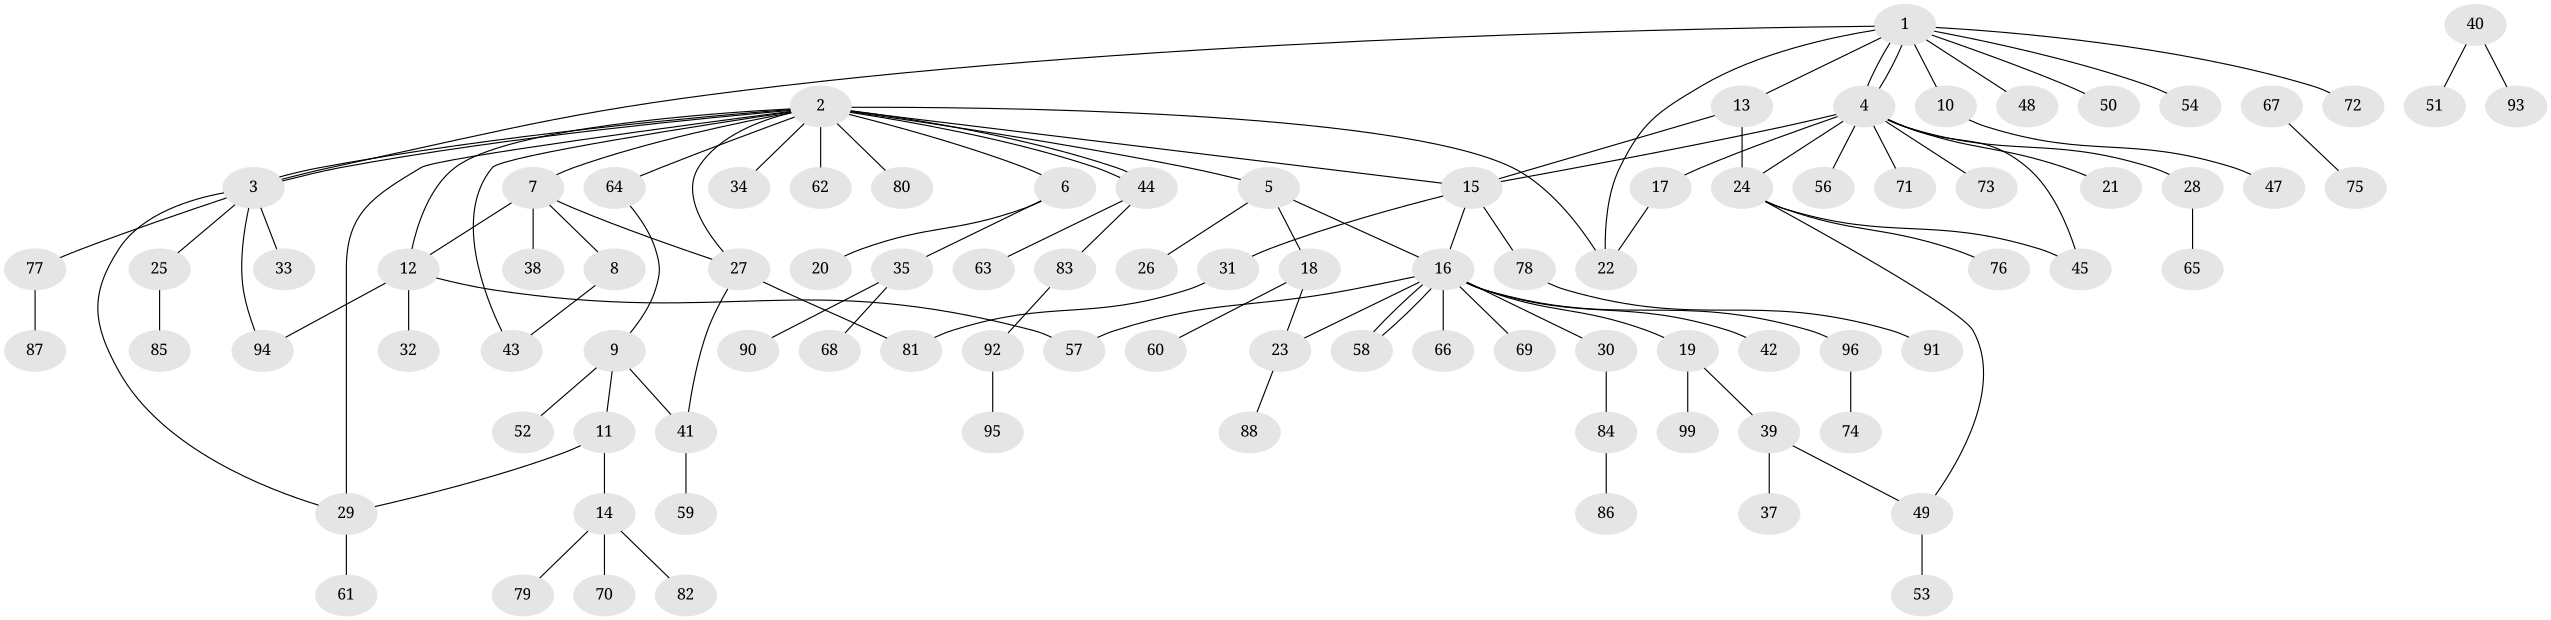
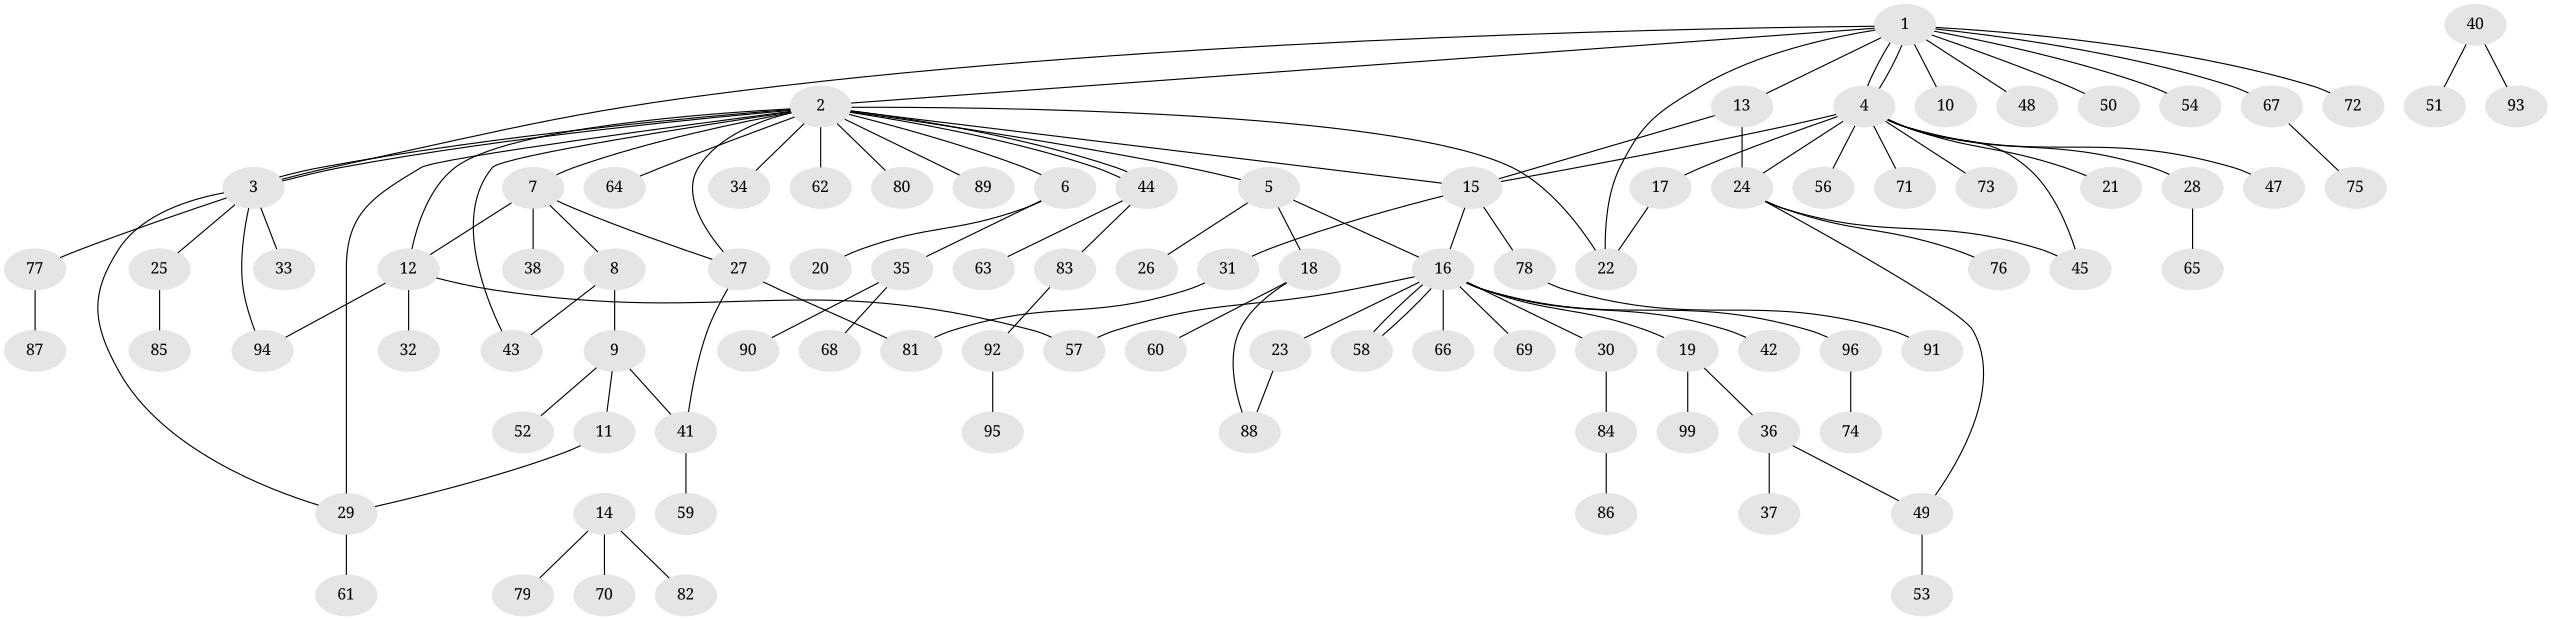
edge "1" -- "67": added
edge "1" -- "2": added
edge "10" -- "47": now "4" -- "47"
node "89": added
edge "64" -- "9": now "8" -- "9"
edge "18" -- "23": now "18" -- "88"
node "39": label "39" -> "36"
edge "11" -- "14": removed
